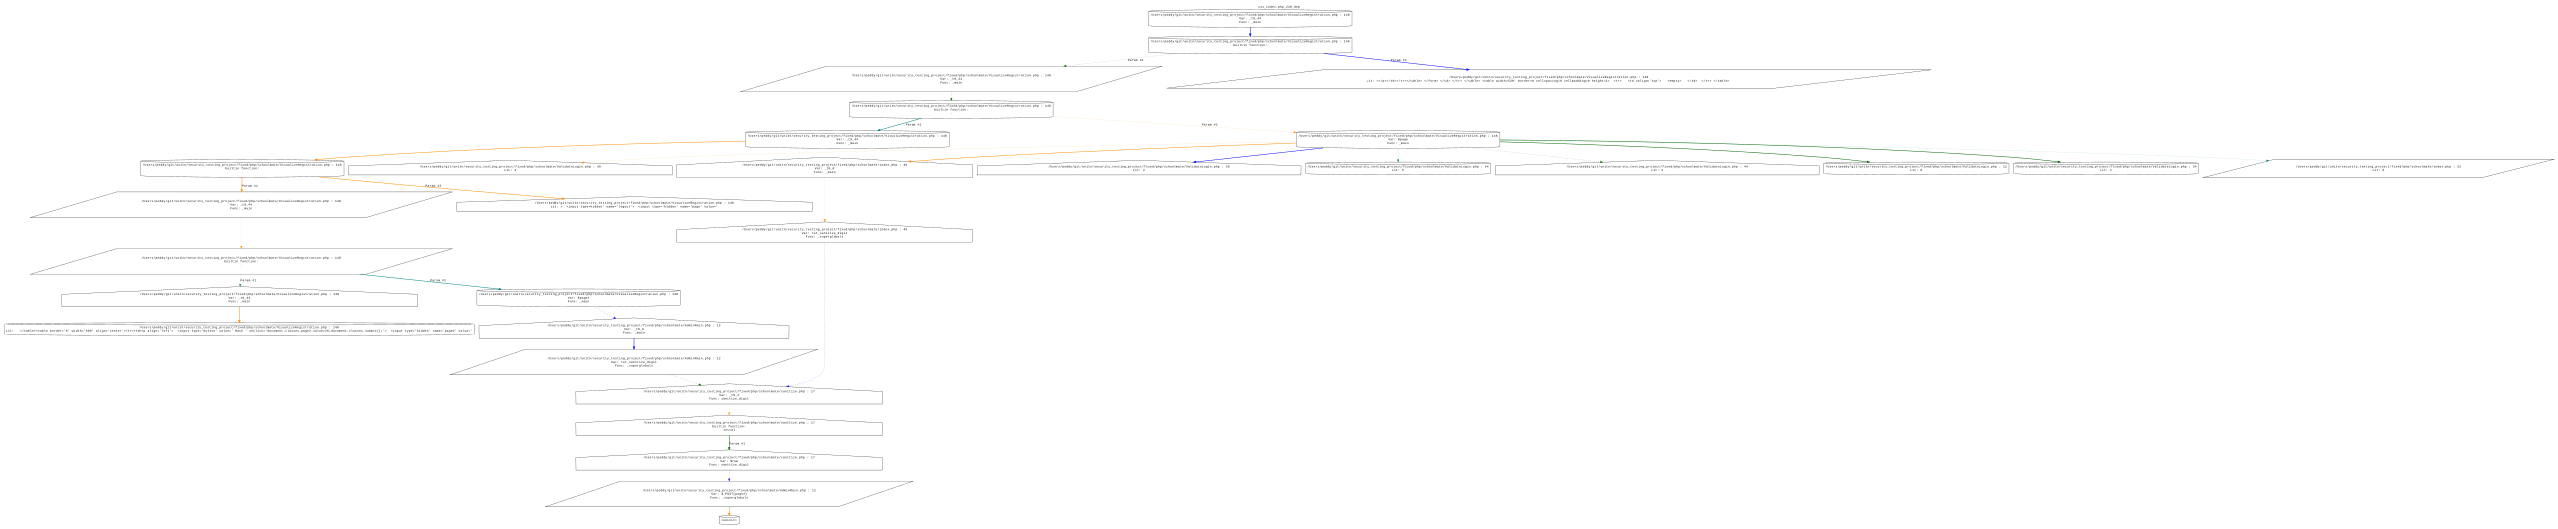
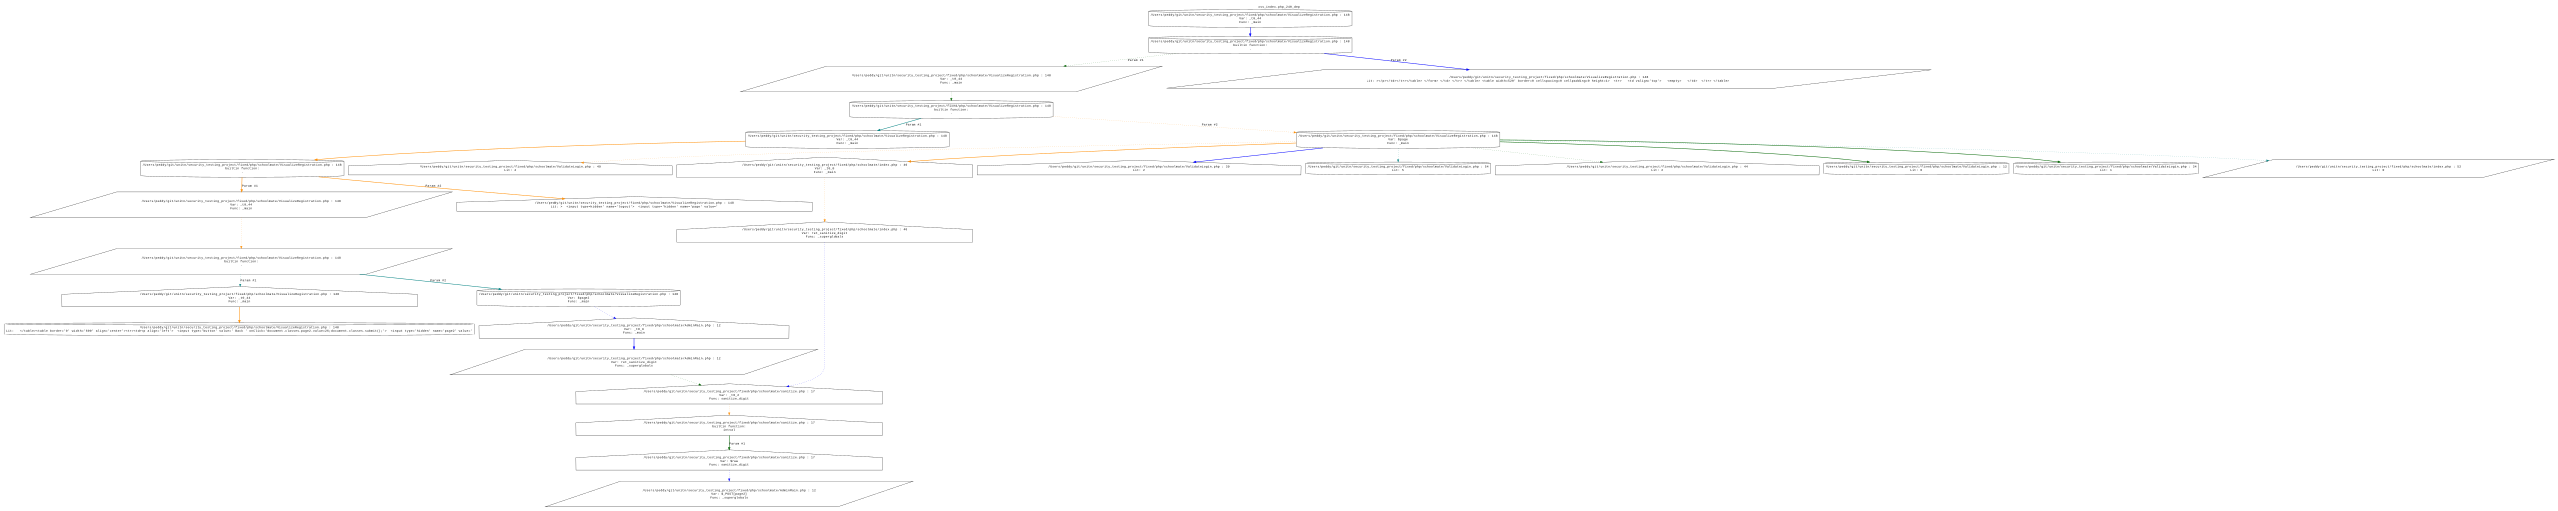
node "<uninit>": removed
